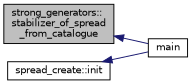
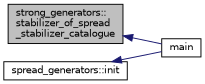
node "strong_generators:: stabilizer_of_spread _from_catalogue": label "strong_generators:: stabilizer_of_spread _from_catalogue" -> "strong_generators:: stabilizer_of_spread _stabilizer_catalogue"
node "spread_create::init": label "spread_create::init" -> "spread_generators::init"
